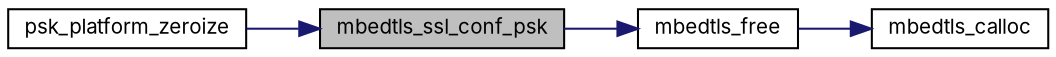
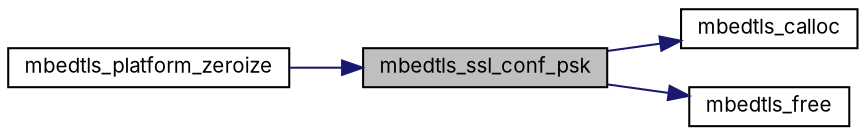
node "psk_platform_zeroize": label "psk_platform_zeroize" -> "mbedtls_platform_zeroize"
edge "mbedtls_free" -> "mbedtls_calloc": now "mbedtls_ssl_conf_psk" -> "mbedtls_calloc"
